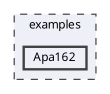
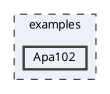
node "Apa162": label "Apa162" -> "Apa102"
